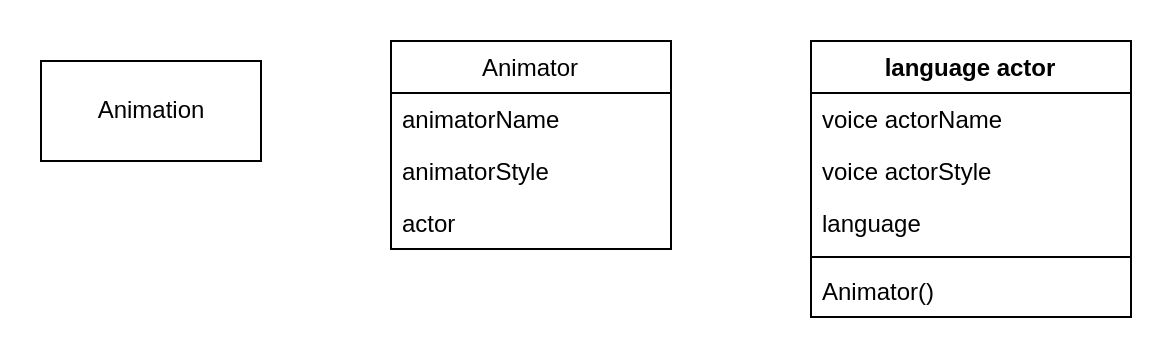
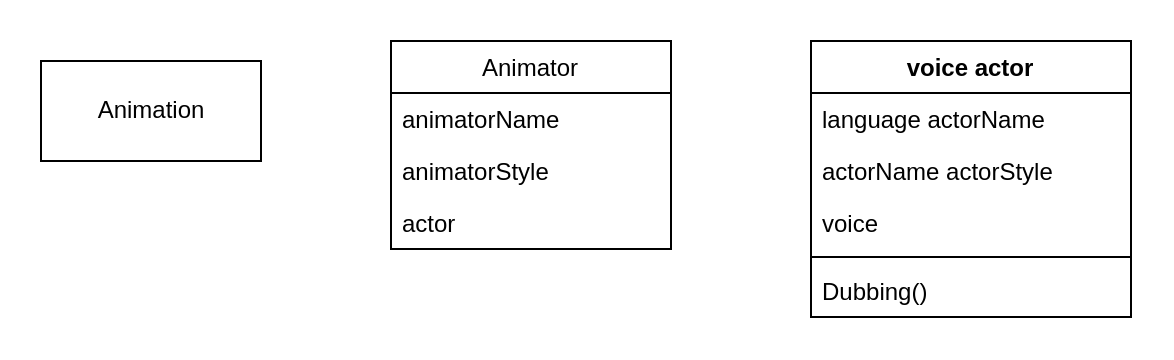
node "language actor": label "language actor" -> "voice actor"
node "voice actorName": label "voice actorName" -> "language actorName"
node "voice actorStyle": label "voice actorStyle" -> "actorName actorStyle"
node "language": label "language" -> "voice"
node "Animator()": label "Animator()" -> "Dubbing()"
